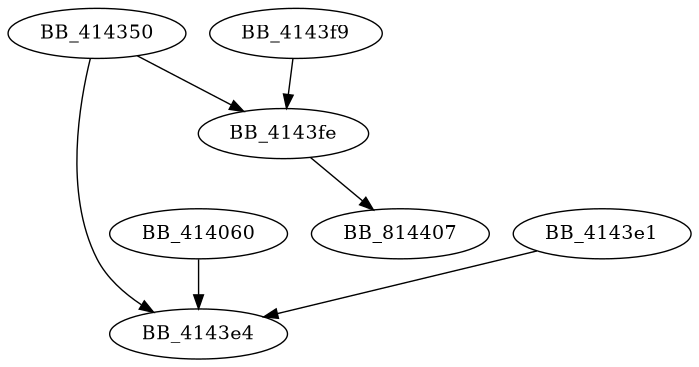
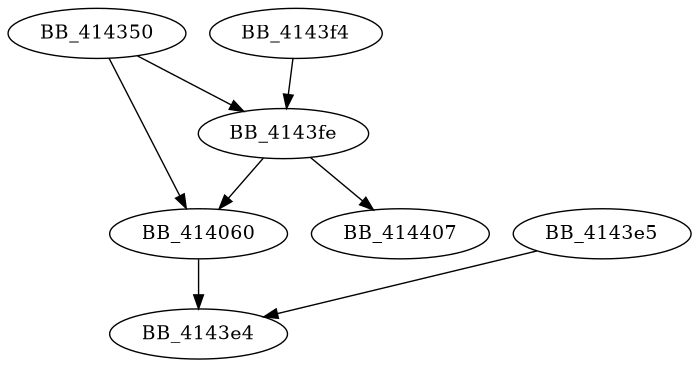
node "BB_4143f9": label "BB_4143f9" -> "BB_4143f4"
edge "BB_4143fe" -> "BB_414060": added
edge "BB_414350" -> "BB_4143e4": now "BB_414350" -> "BB_414060"
node "BB_814407": label "BB_814407" -> "BB_414407"
node "BB_4143e1": label "BB_4143e1" -> "BB_4143e5"
